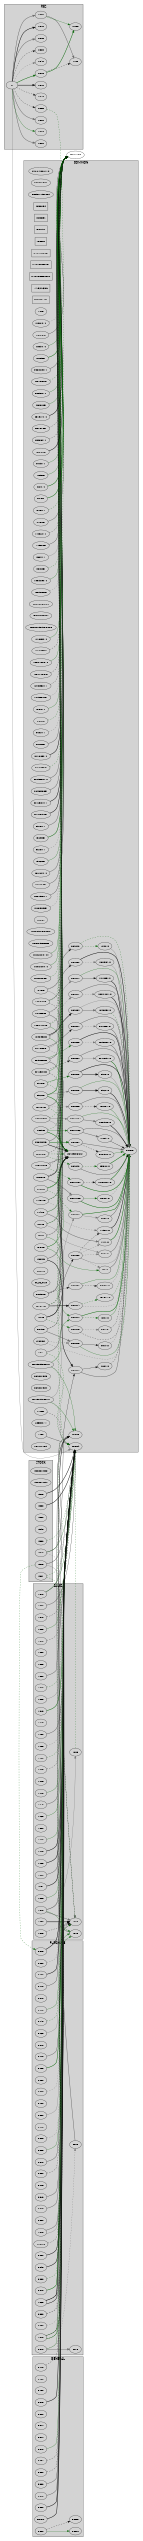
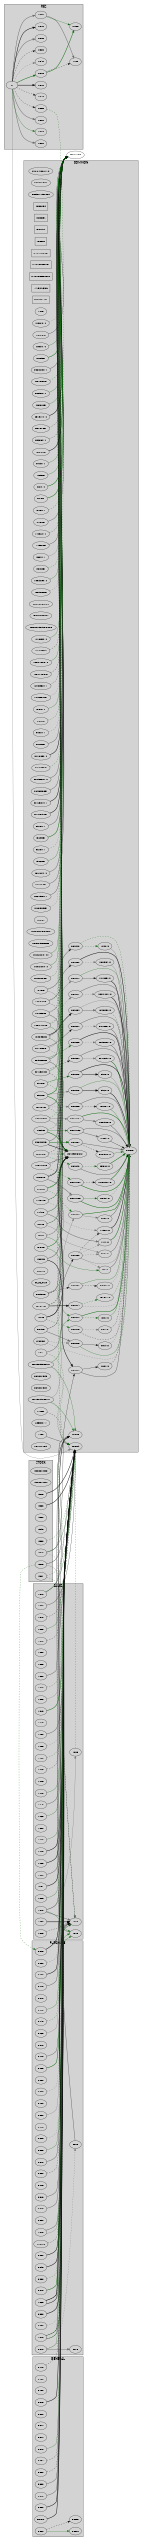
edge "acasirsub4" -> "fhlogger": style solid -> bold
edge "irspostingMT" -> "fhlogger": style bold -> solid
edge "pl030" -> "sl070": style dashed -> bold
